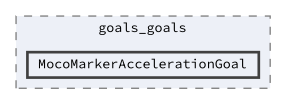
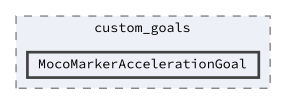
cluster "goals_goals": label "goals_goals" -> "custom_goals"
